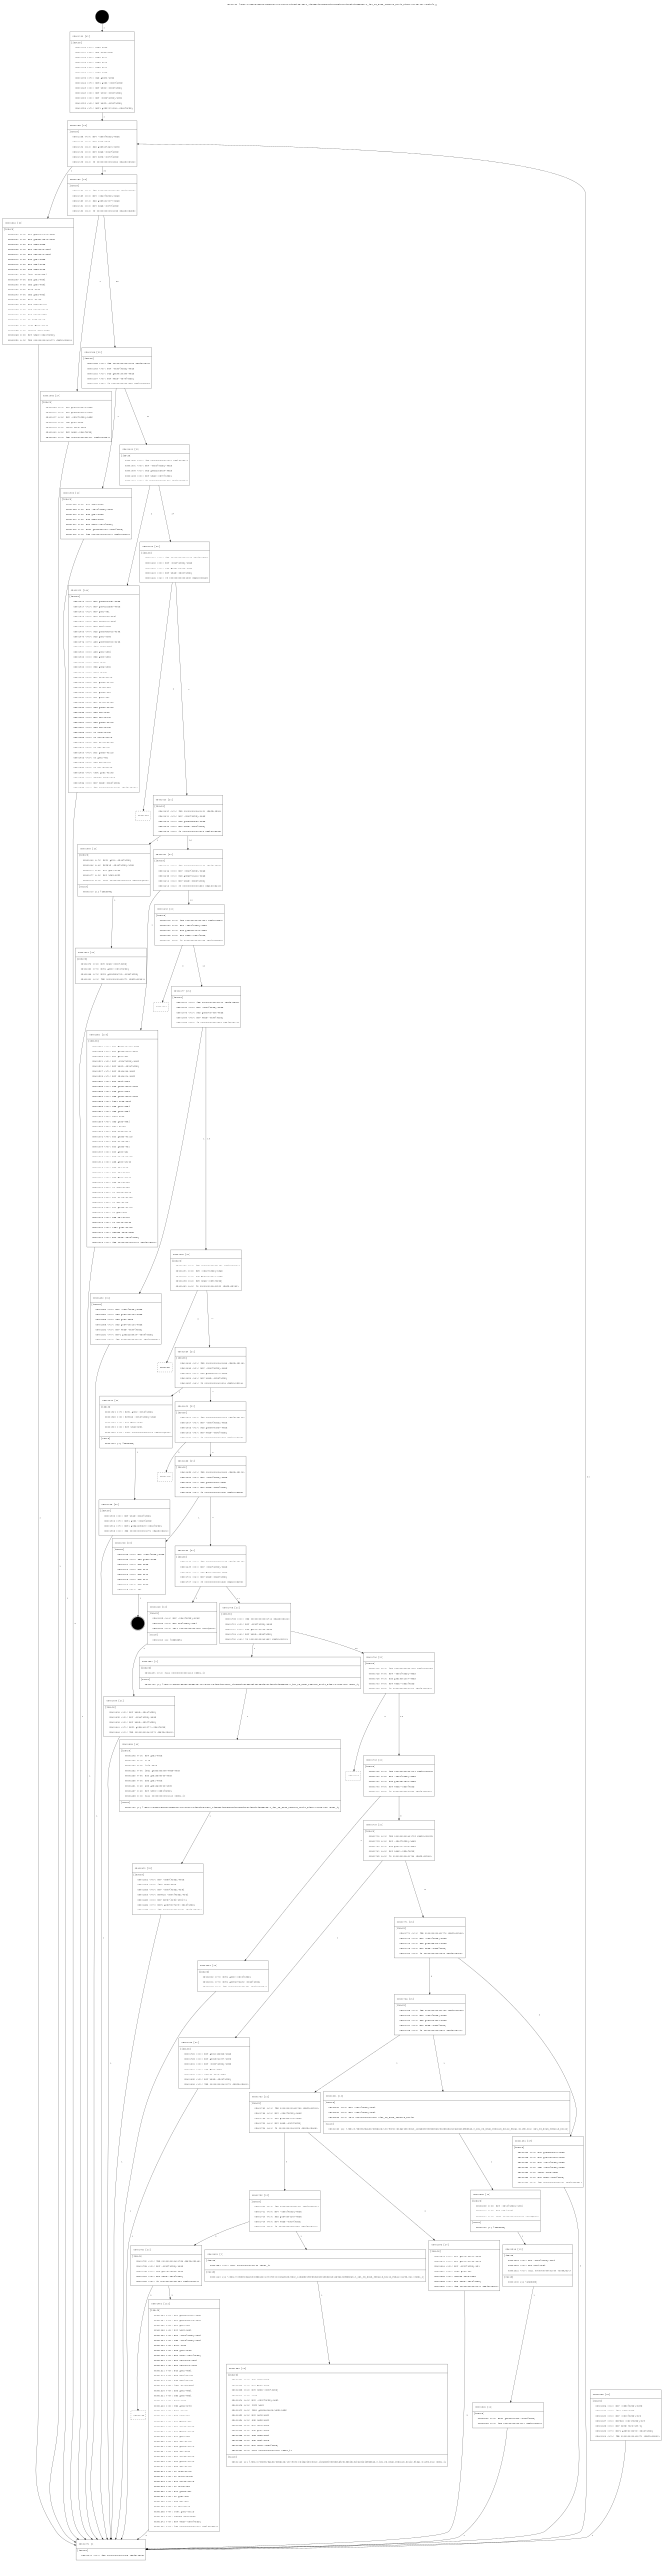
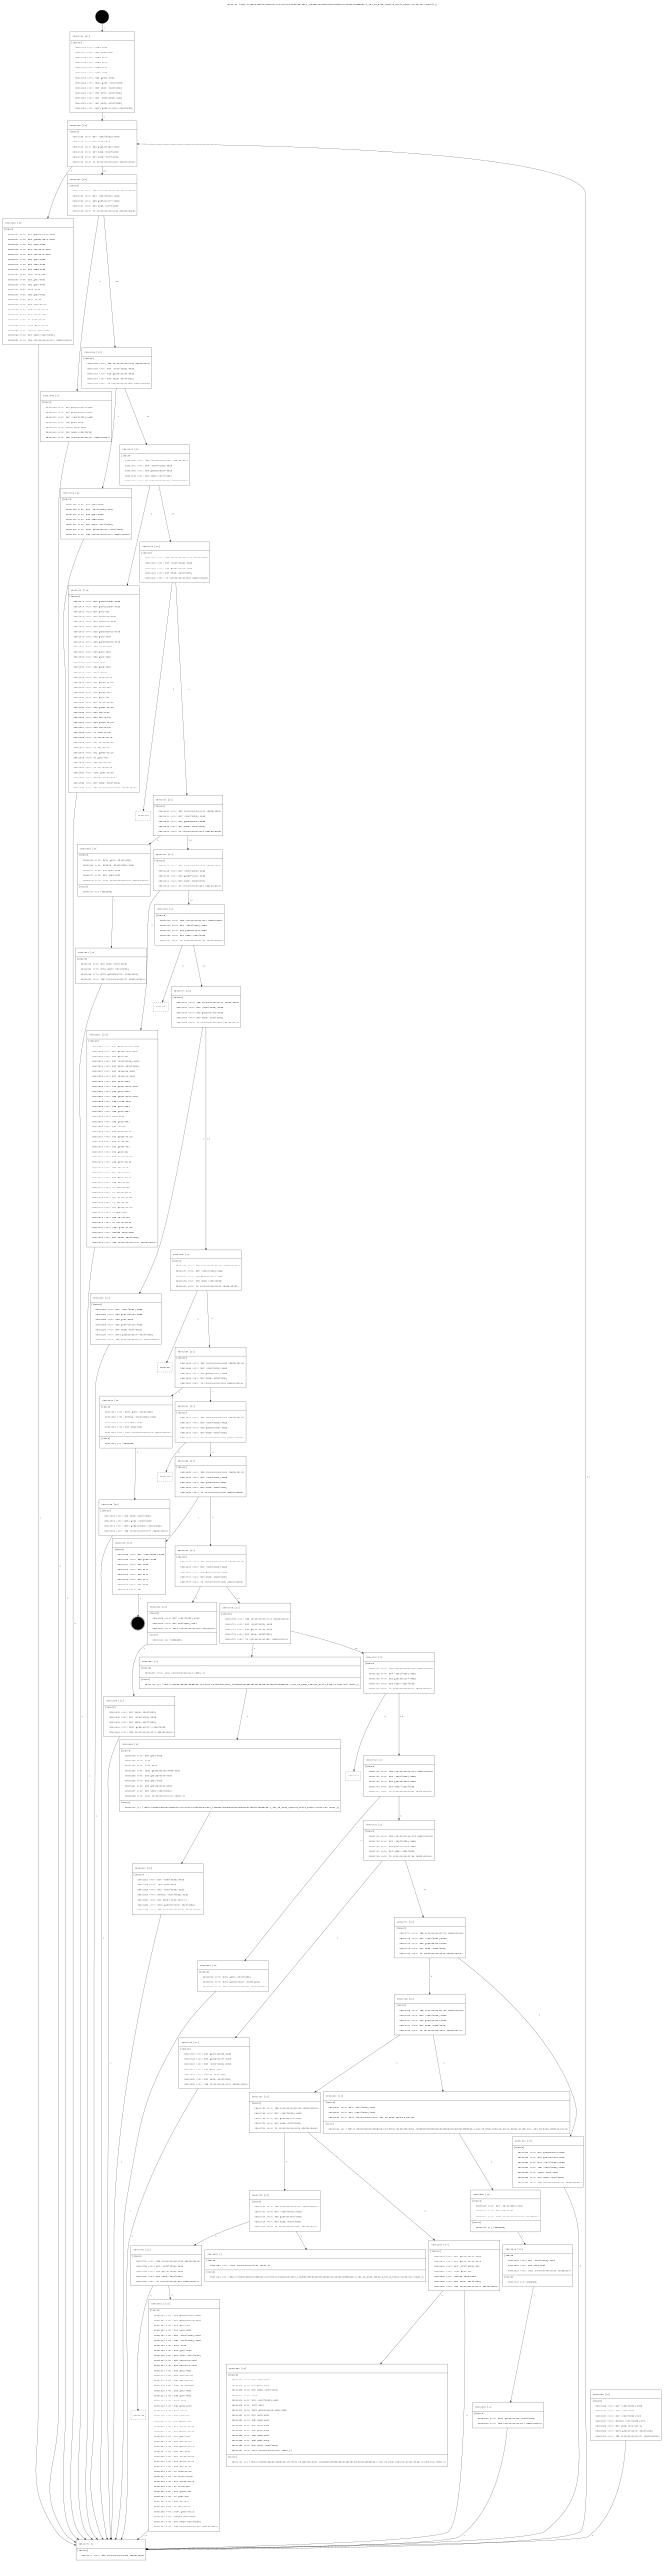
edge "0x4018b1 [5]" -> "0x4018b6 [52]": now "0x401a7a [27]" -> "0x4018b6 [52]"
